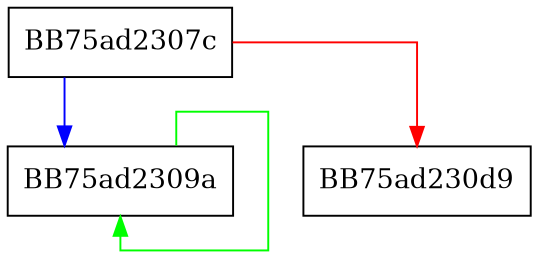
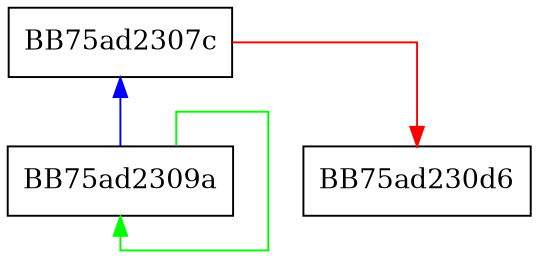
edge "BB75ad2307c" -> "BB75ad2309a": reversed
node "BB75ad230d9": label "BB75ad230d9" -> "BB75ad230d6"
